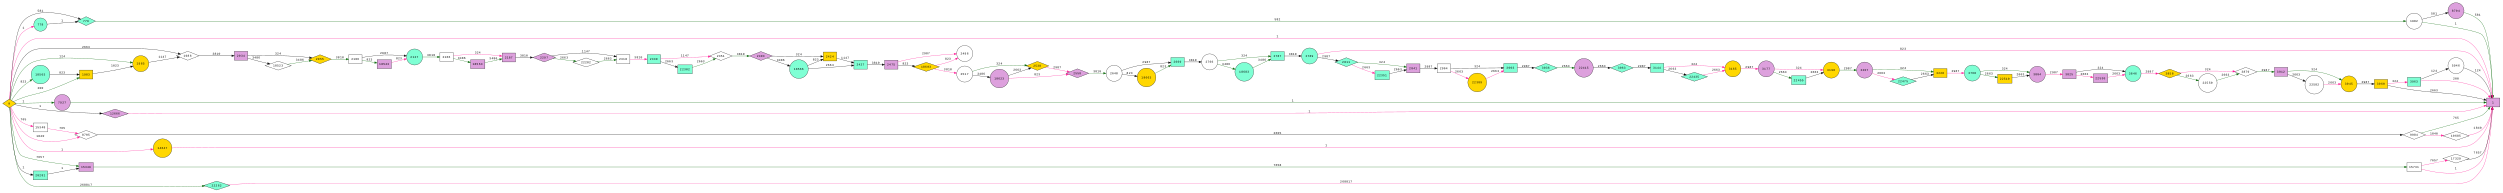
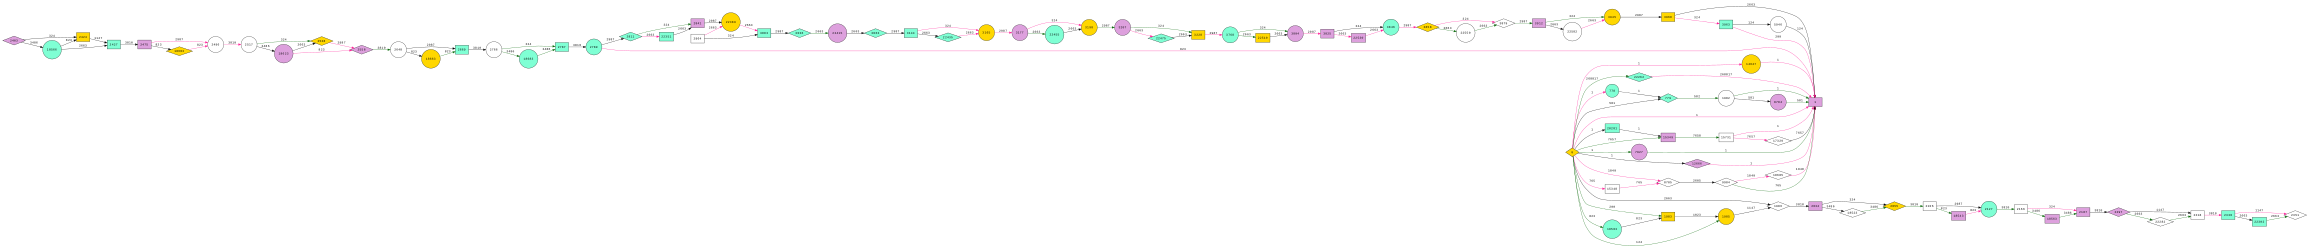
edge "2351" -> "2403": removed, label "3810"
edge "2841" -> "2964": now "2841" -> "22389"
edge "18603" -> "2517": now "2496" -> "2517"
node "22455": shape box -> circle
